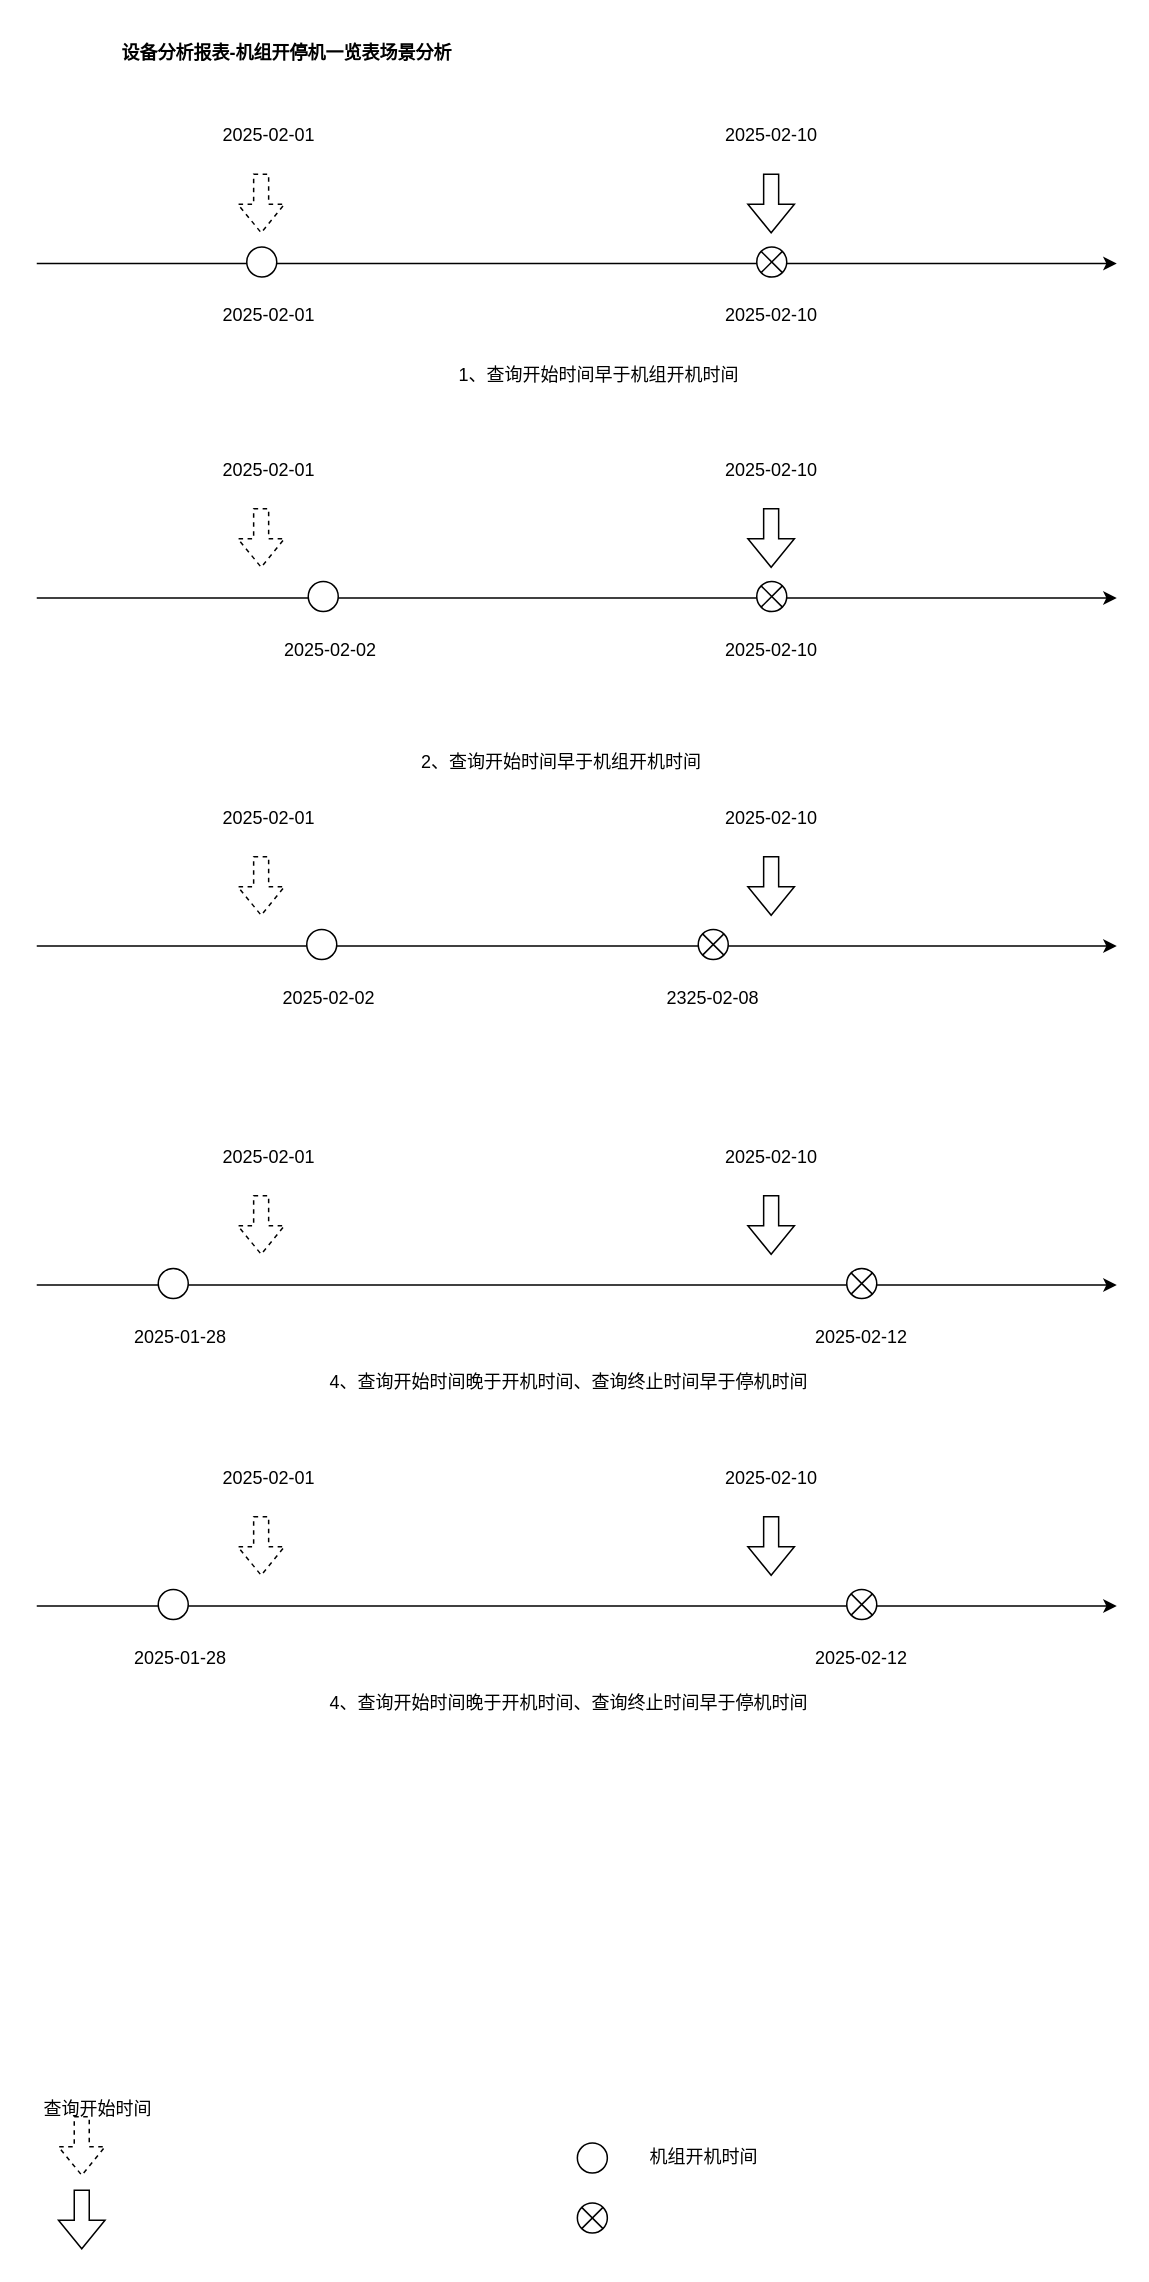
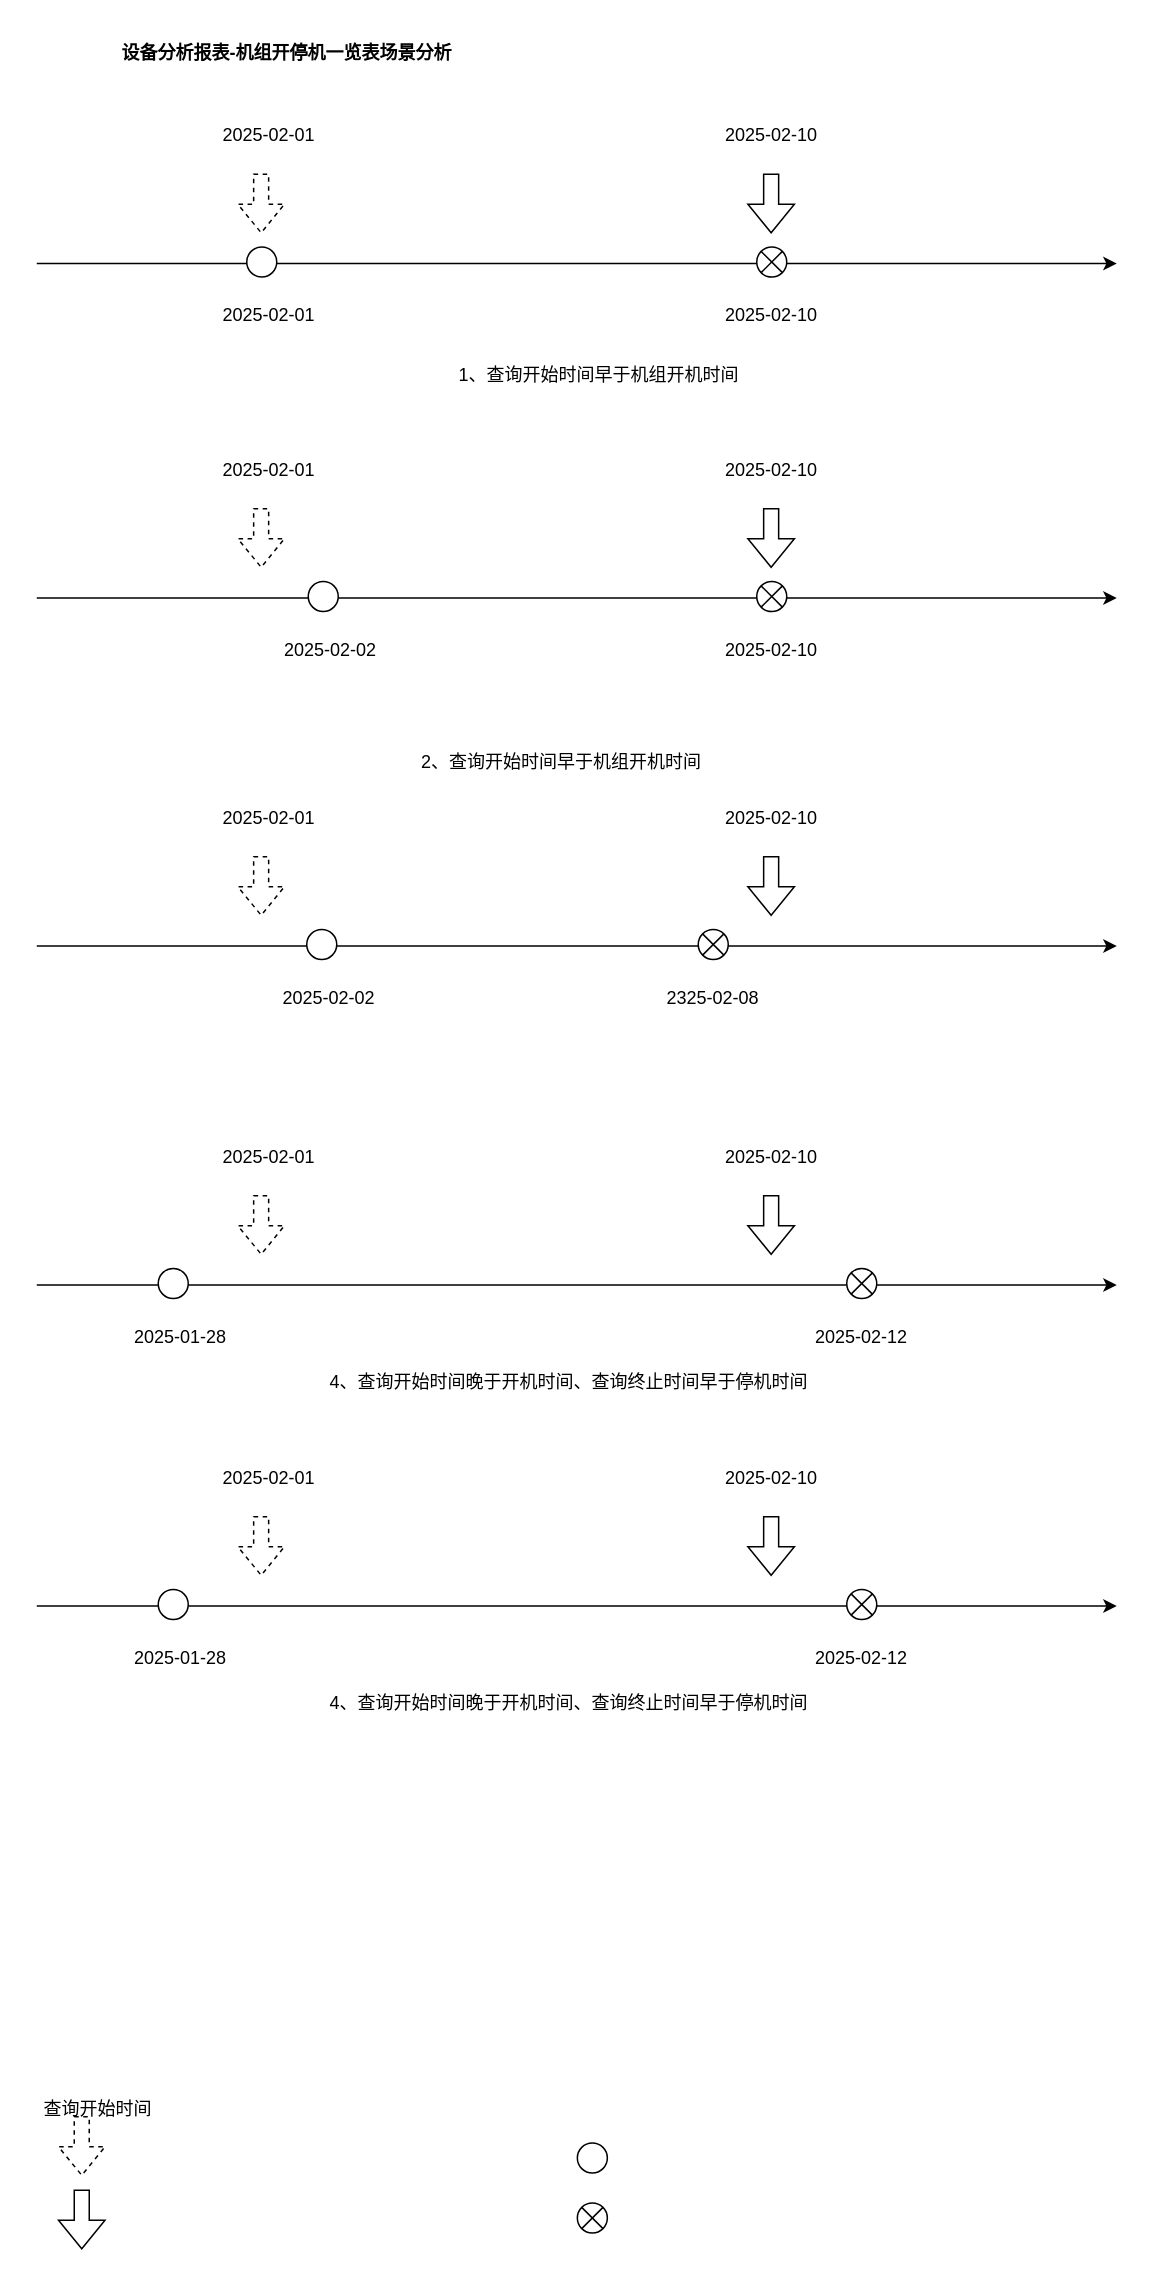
node "机组开机时间": removed
